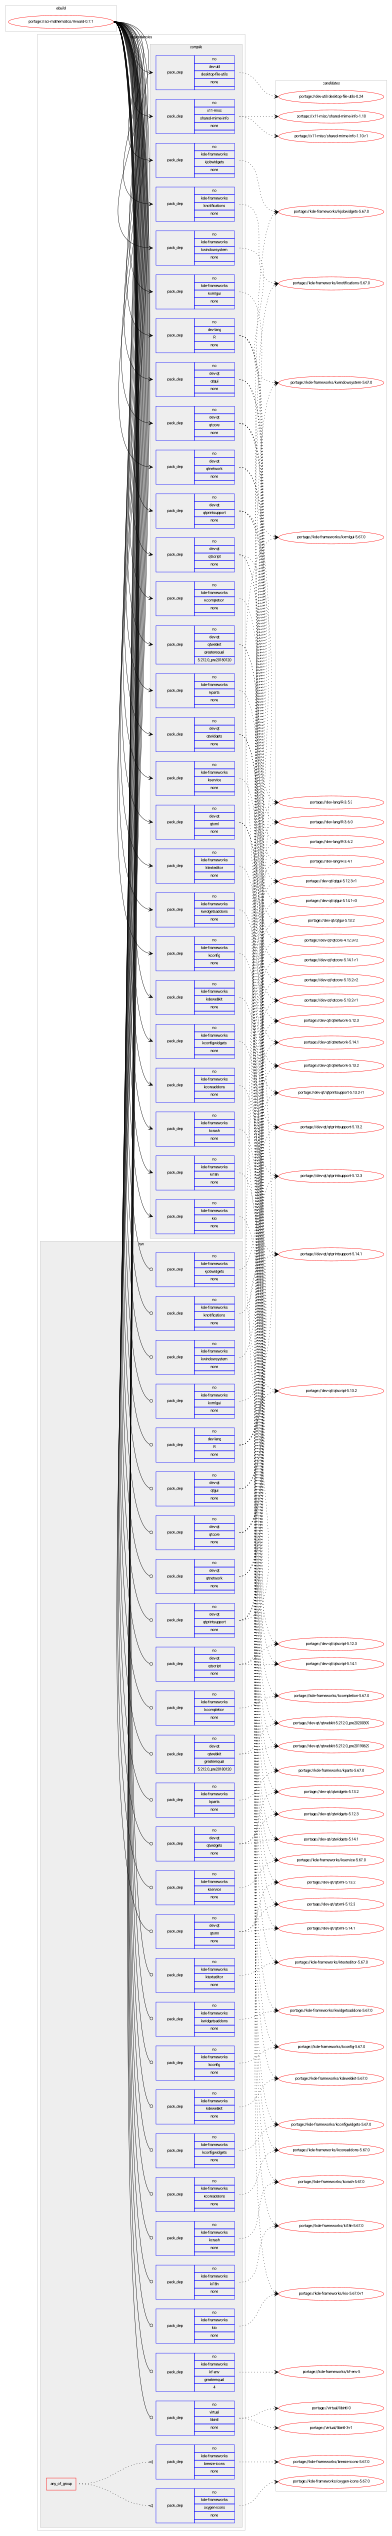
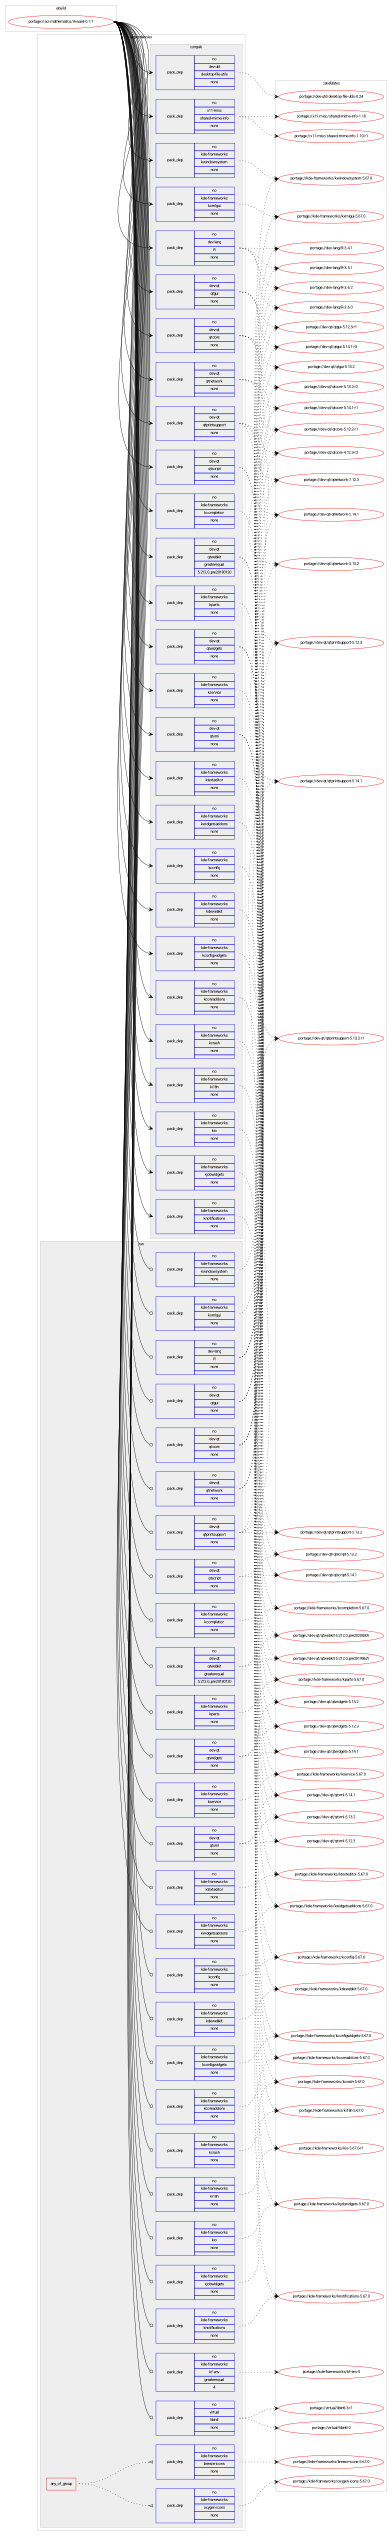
node "portage://dev-qt/qtnetwork-5.12.3": label "portage://dev-qt/qtnetwork-5.12.3" -> "portage://dev-qt/qtnetwork-7.12.3"
node "portage://dev-qt/qtscript-5.12.3": removed
